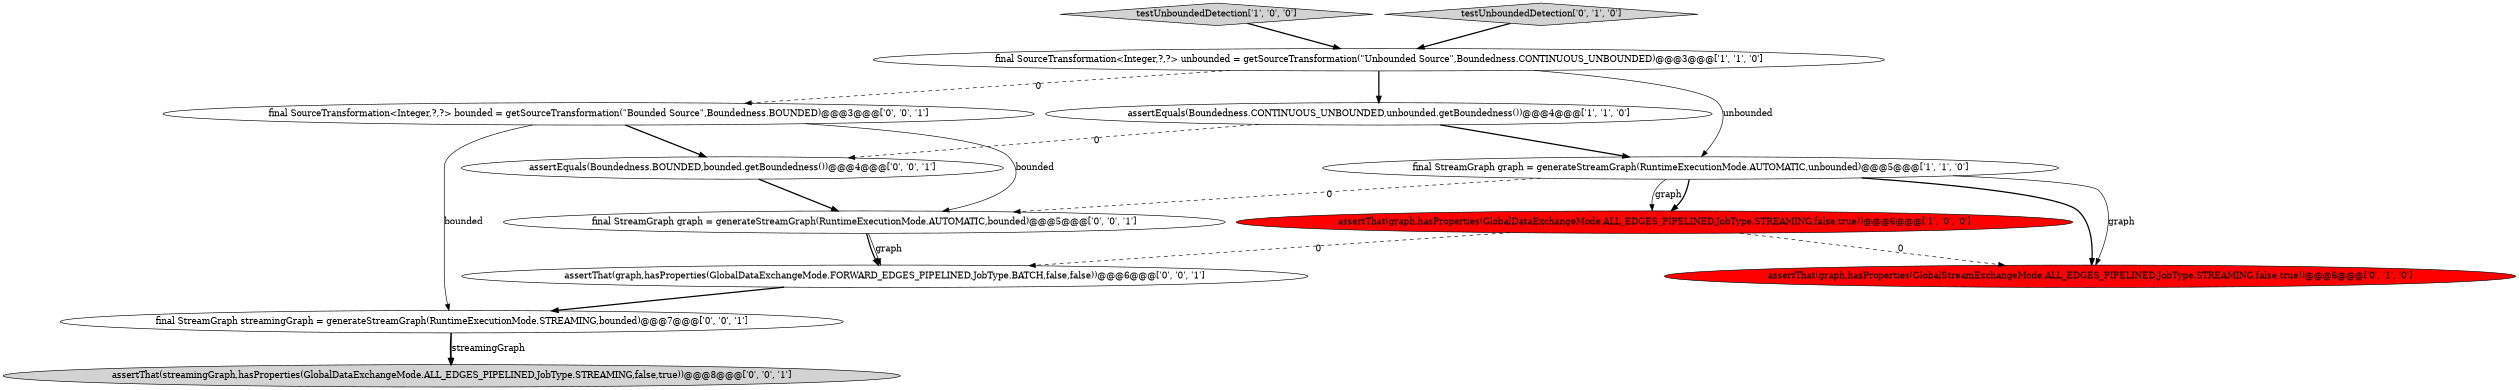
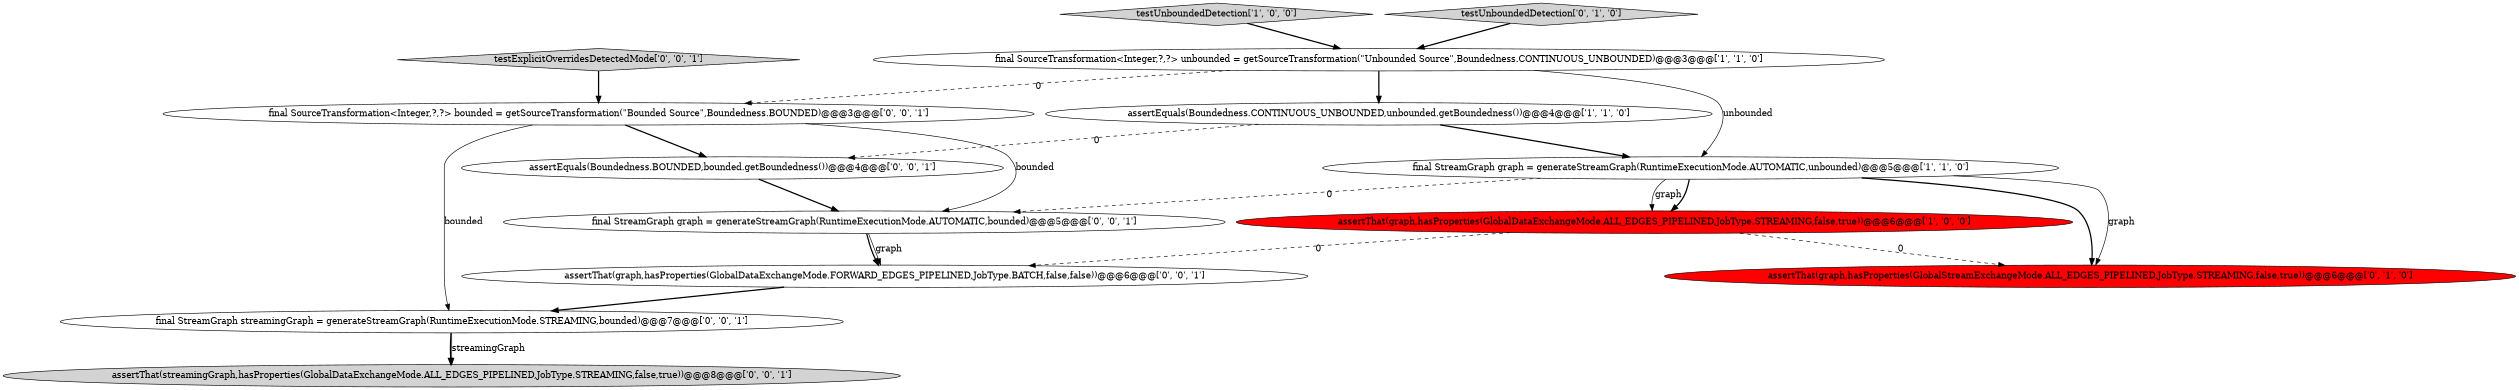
node "testExplicitOverridesDetectedMode['0', '0', '1']": added
